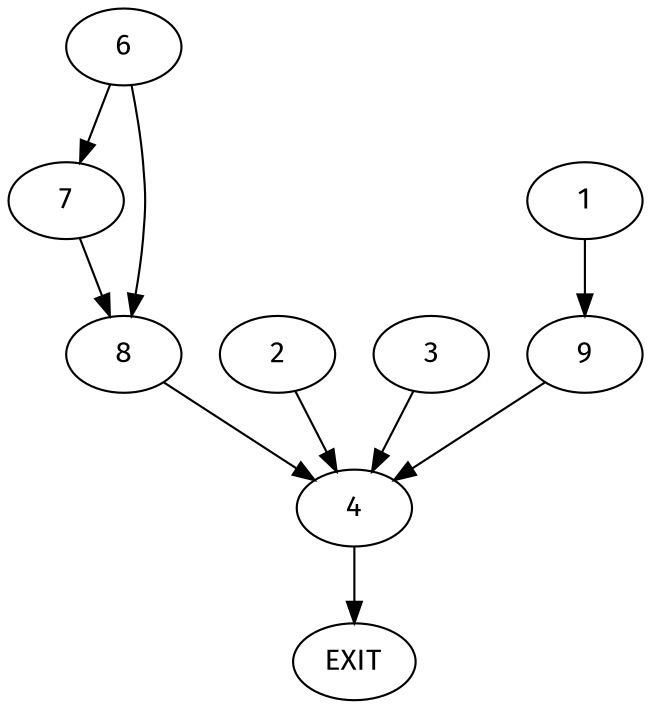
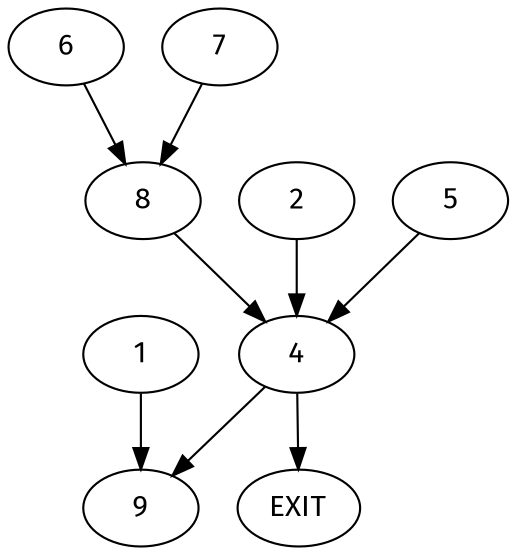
edge "6" -> "7": removed
node "3": label "3" -> "5"
edge "9" -> "4": reversed
